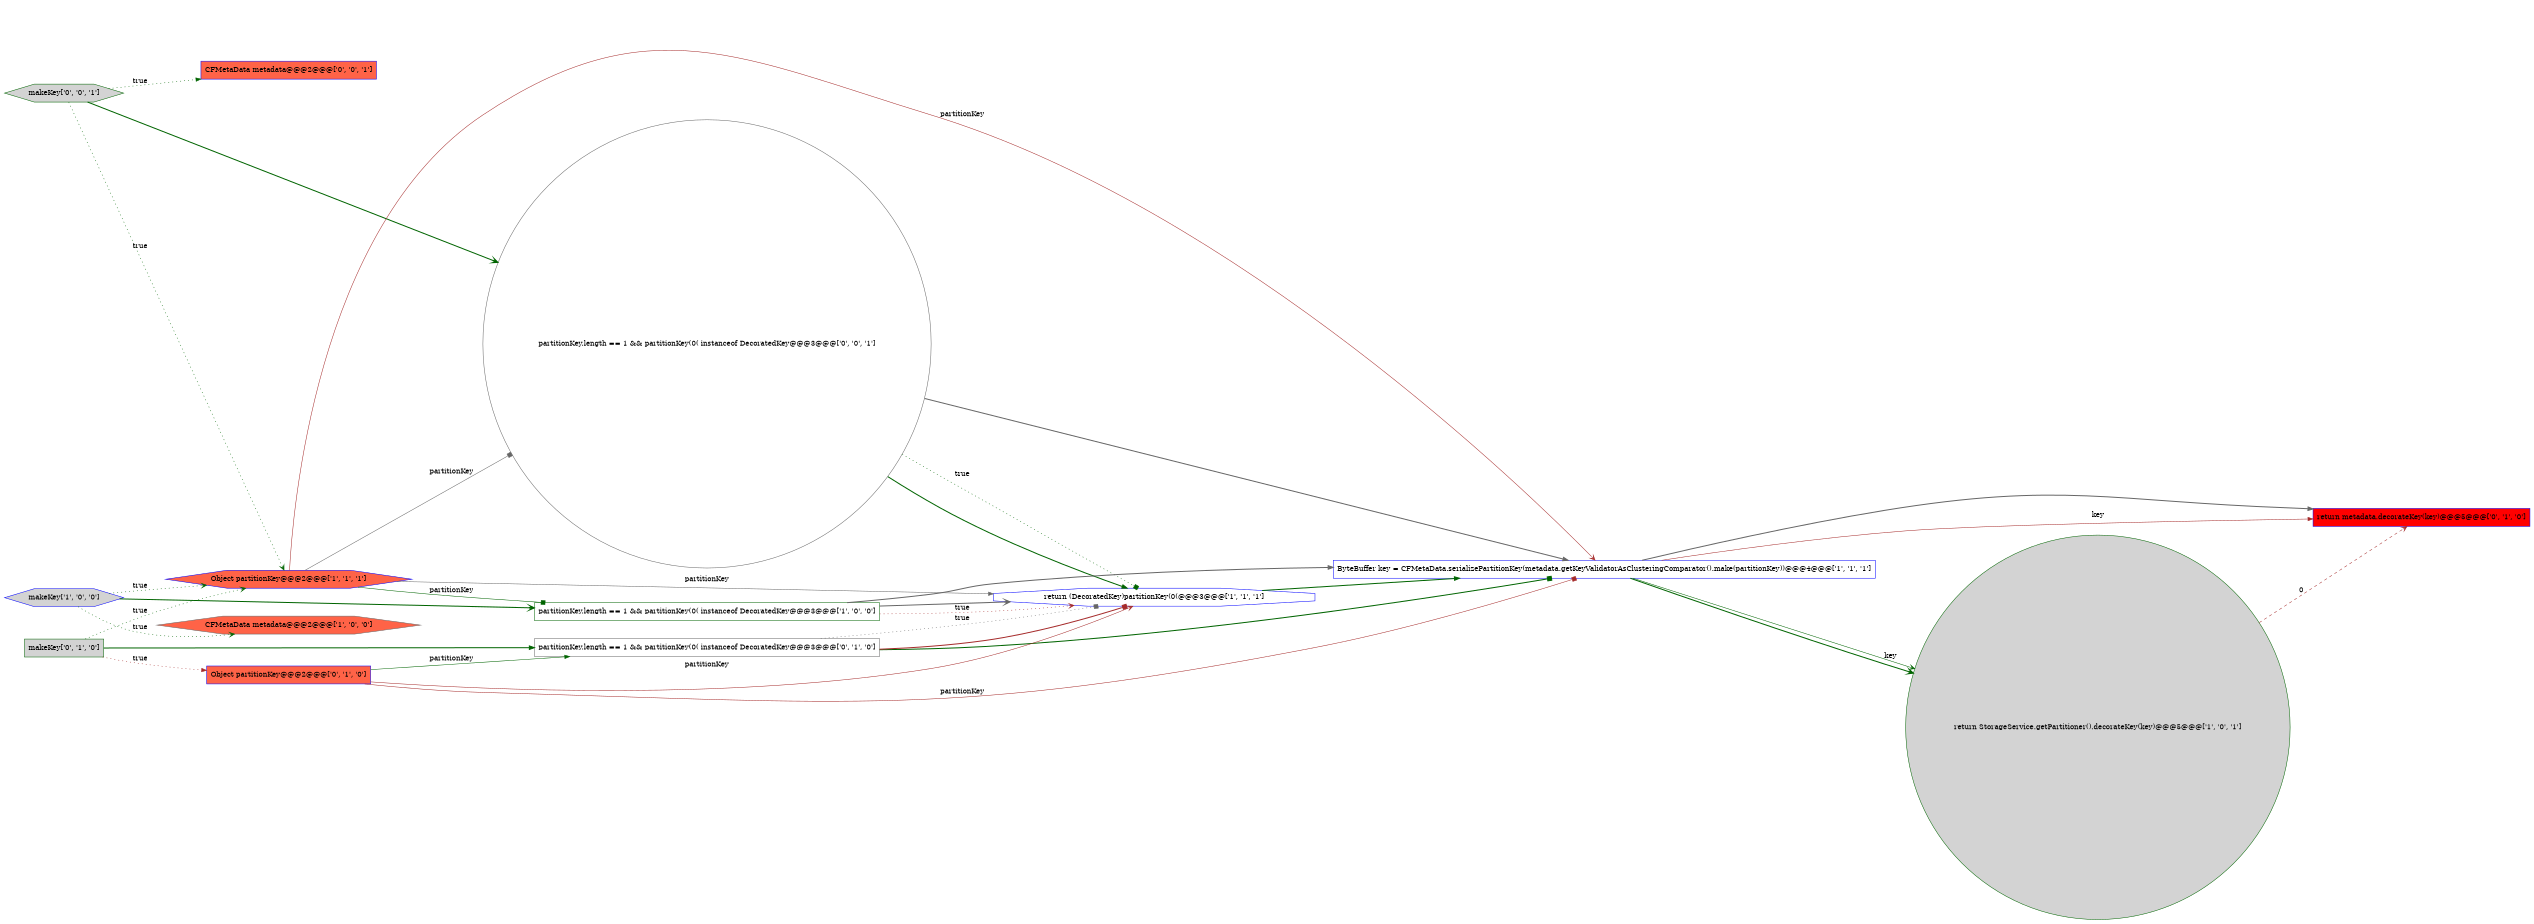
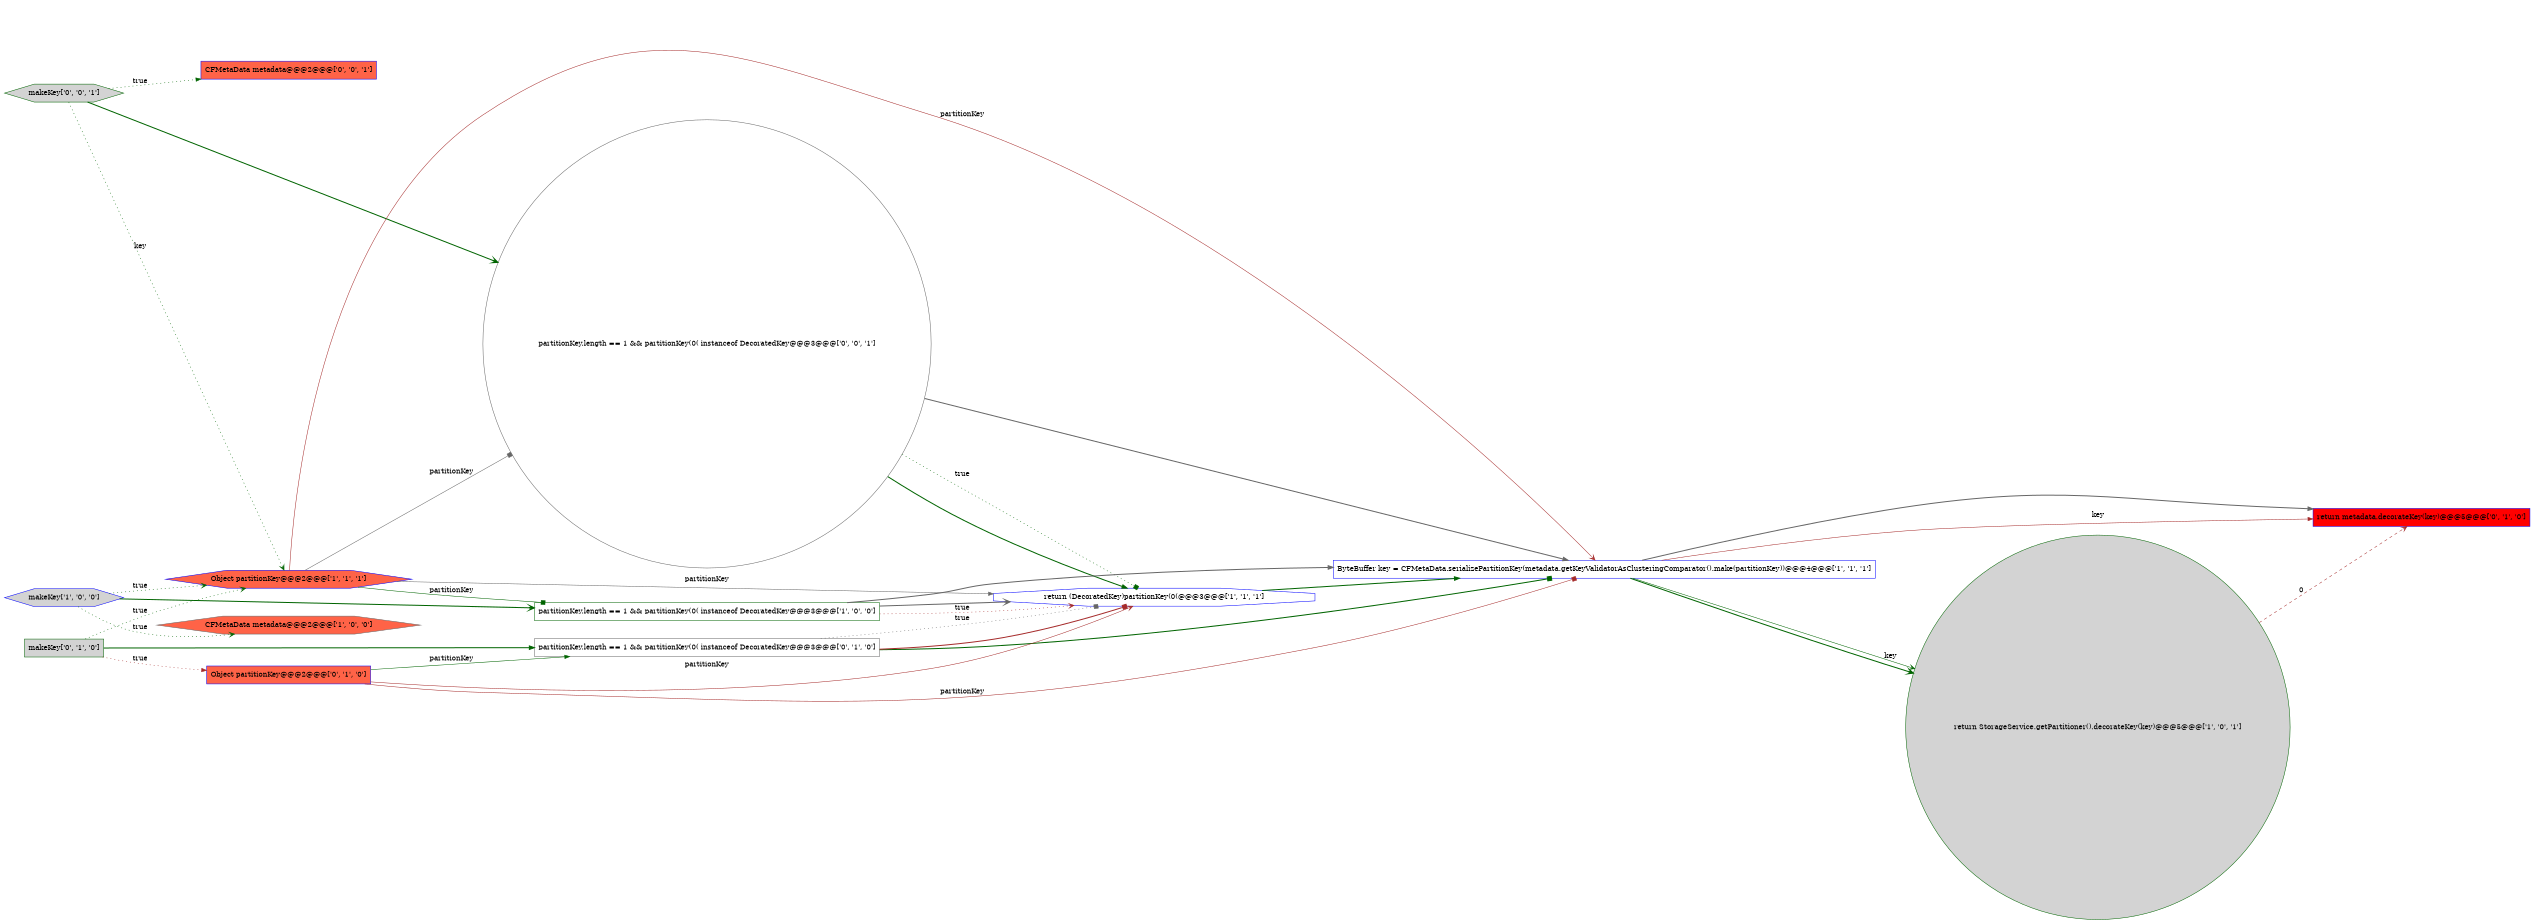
edge "makeKey['0', '0', '1']" -> "Object partitionKey@@@2@@@['1', '1', '1']": label "true" -> "key"
